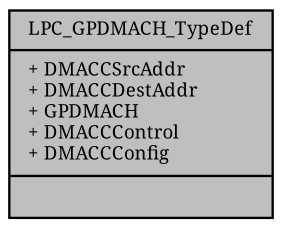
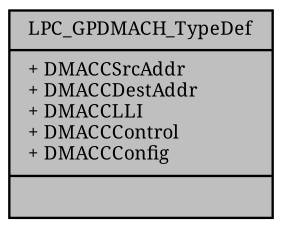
node "LPC_GPDMACH_TypeDef": text "+ GPDMACH" -> "+ DMACCLLI"
